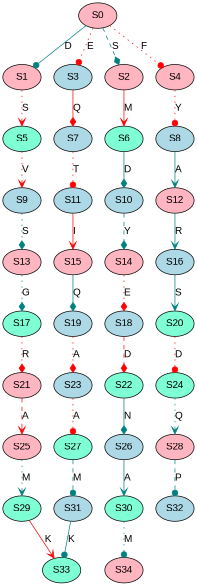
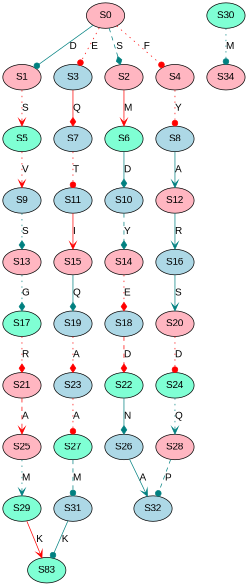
node "S20": fillcolor aquamarine -> lightpink
edge "S26" -> "S30": now "S26" -> "S32"
node "S33": label "S33" -> "S83"
